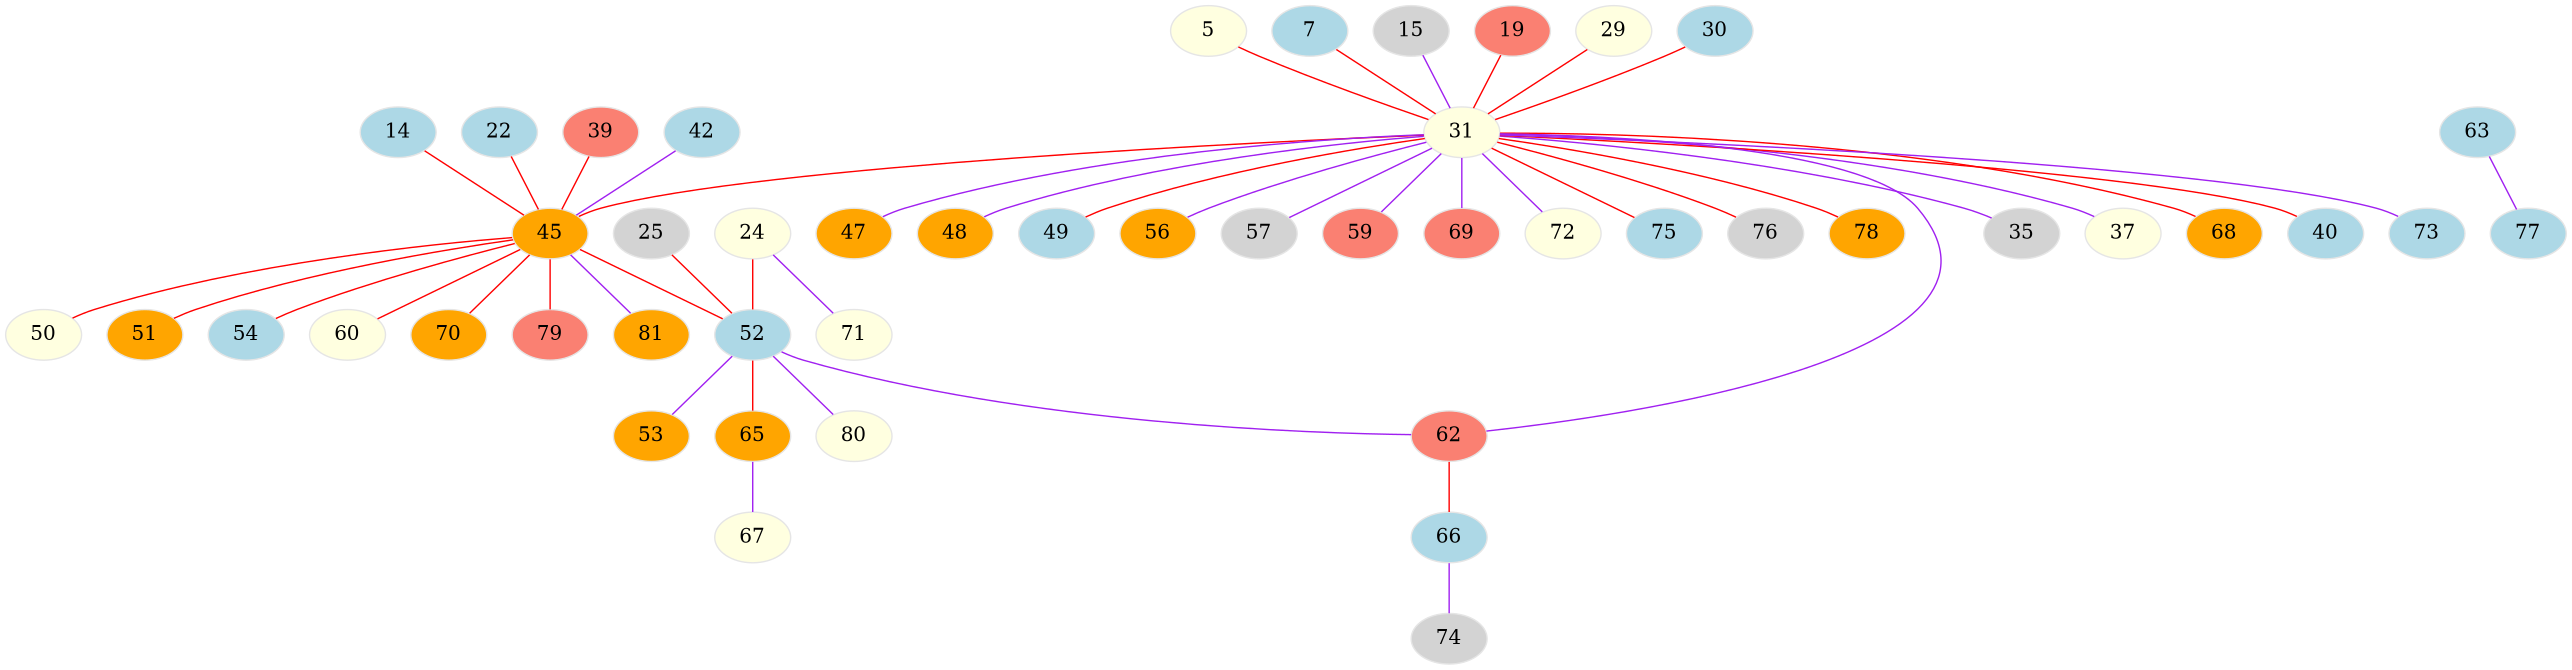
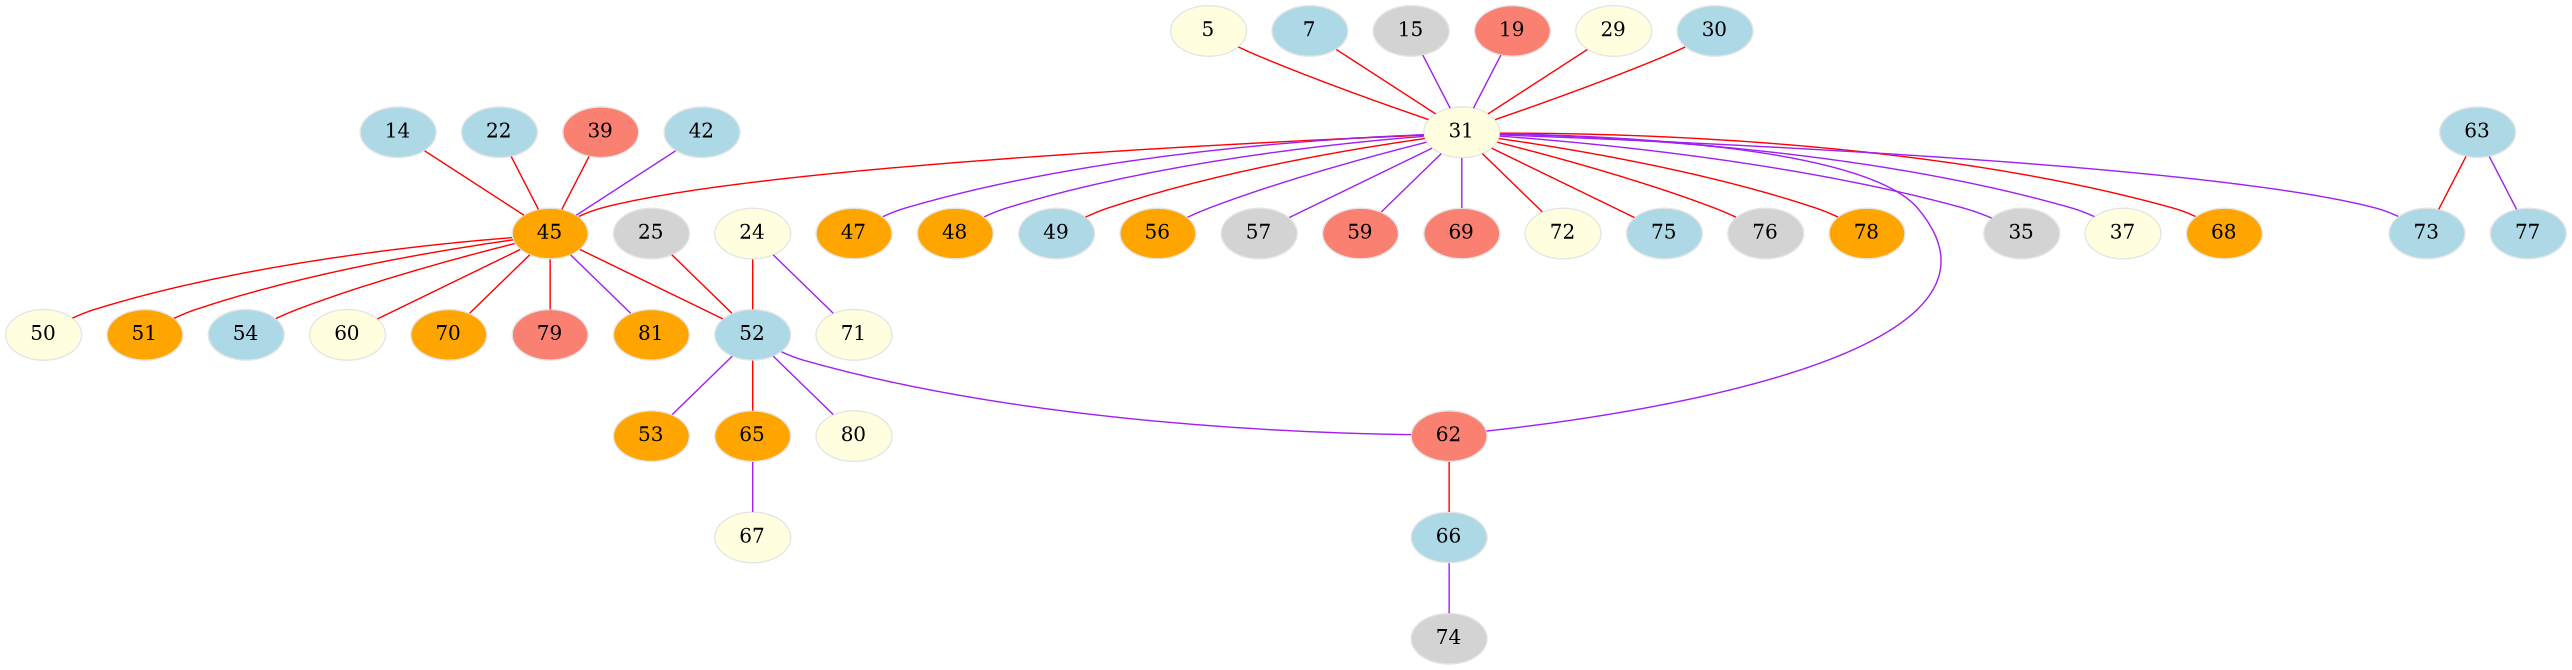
edge "19" -- "31": color red -> purple
edge "31" -- "72": color purple -> red
edge "63" -- "73": added
node "40": removed
